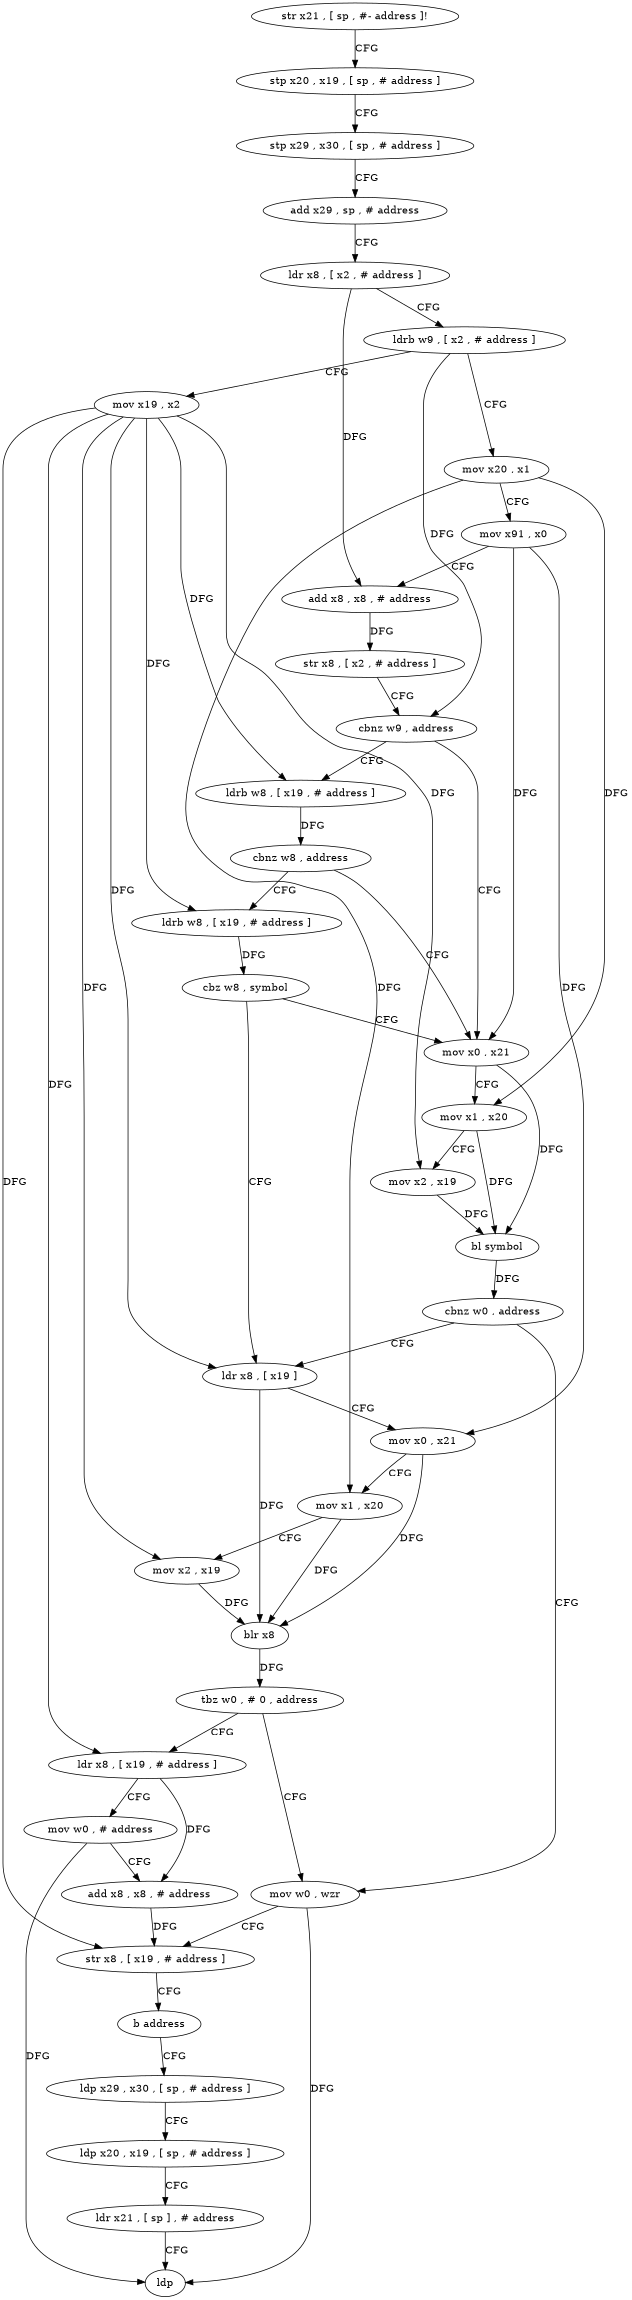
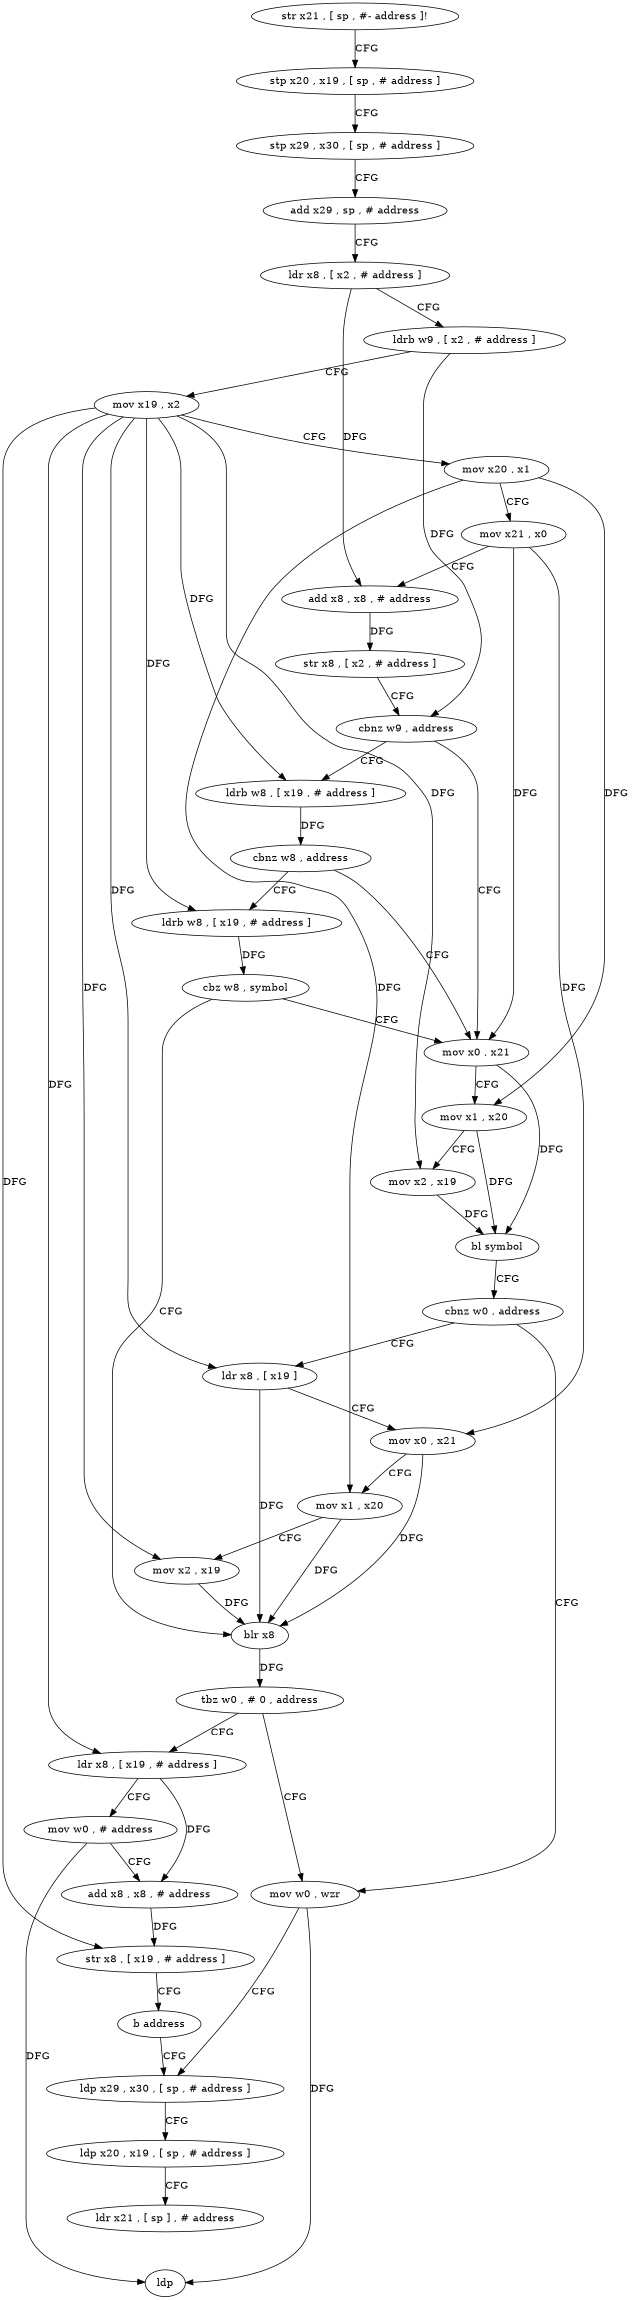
edge "ldrb w9 , [ x2 , # address ]" -> "mov x20 , x1": now "mov x19 , x2" -> "mov x20 , x1"
node "mov x91 , x0": label "mov x91 , x0" -> "mov x21 , x0"
edge "cbz w8 , symbol" -> "ldr x8 , [ x19 ]": now "cbz w8 , symbol" -> "blr x8"
edge "bl symbol" -> "cbnz w0 , address": label "DFG" -> "CFG"
edge "mov w0 , wzr" -> "str x8 , [ x19 , # address ]": now "mov w0 , wzr" -> "ldp x29 , x30 , [ sp , # address ]"
edge "ldr x21 , [ sp ] , # address" -> "ldp": removed, label "CFG"
